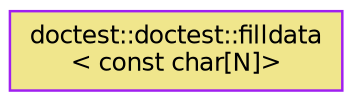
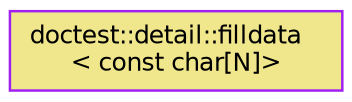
node "doctest::doctest::filldata < const char[N]>": label "doctest::doctest::filldata < const char[N]>" -> "doctest::detail::filldata < const char[N]>"
